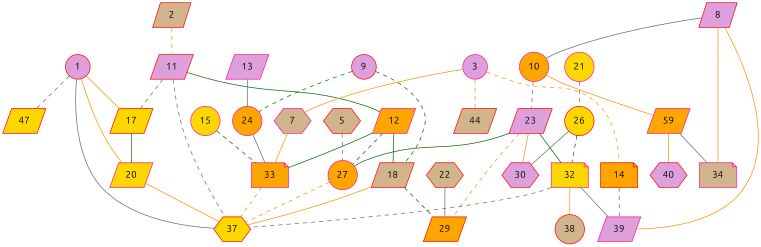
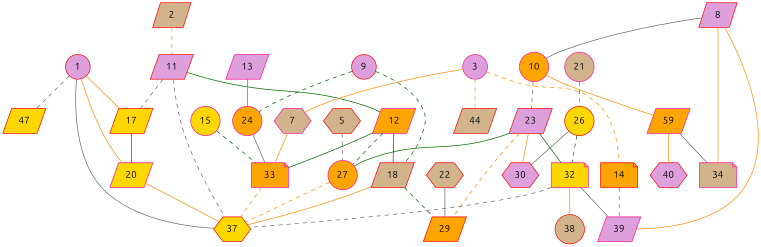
node "21": fillcolor gold -> tan
